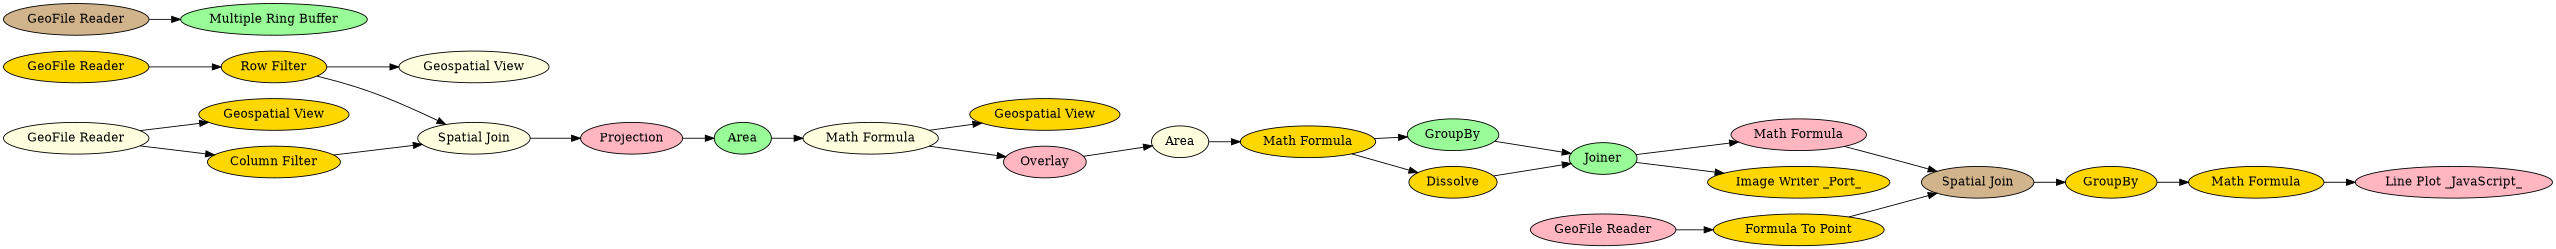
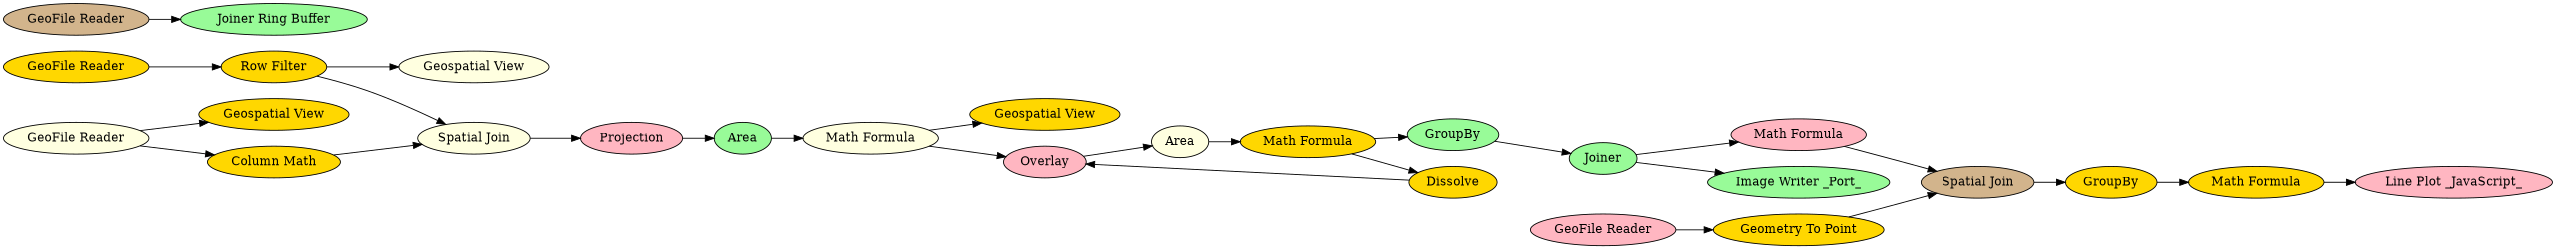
node "Multiple Ring Buffer": label "Multiple Ring Buffer" -> "Joiner Ring Buffer"
node "Column Filter": label "Column Filter" -> "Column Math"
edge "Dissolve" -> "Joiner": now "Dissolve" -> "Overlay"
node "Image Writer _Port_": fillcolor gold -> palegreen
node "Formula To Point": label "Formula To Point" -> "Geometry To Point"
